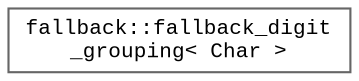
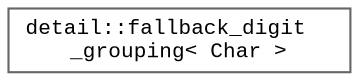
node "fallback::fallback_digit _grouping< Char >": label "fallback::fallback_digit _grouping< Char >" -> "detail::fallback_digit _grouping< Char >"
